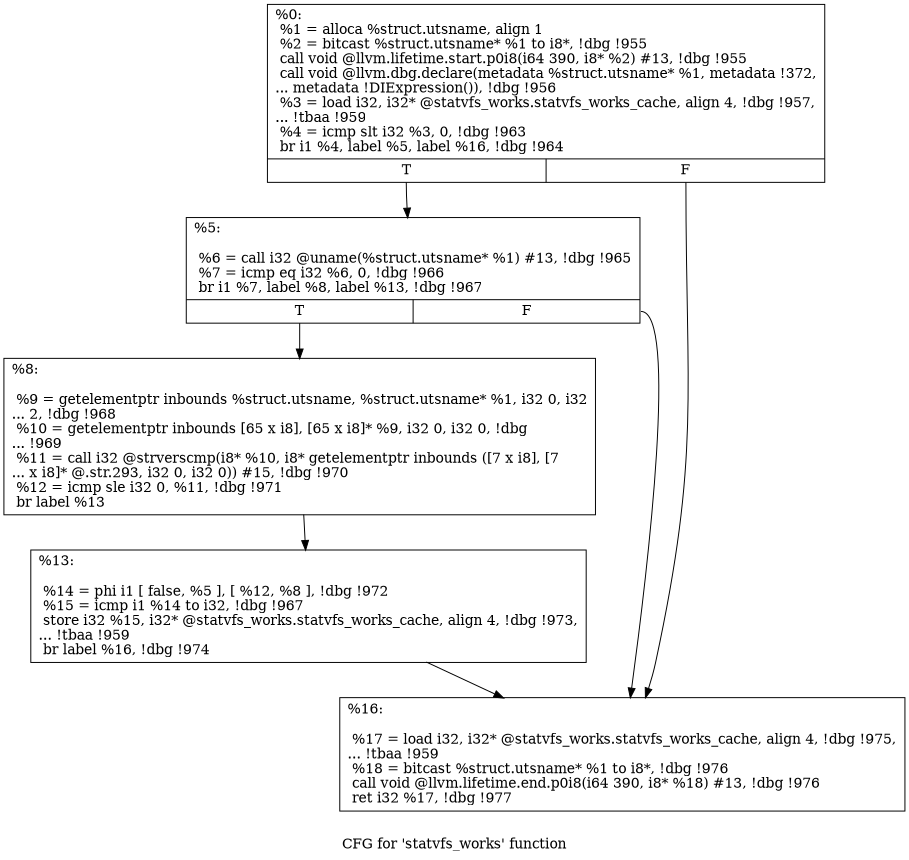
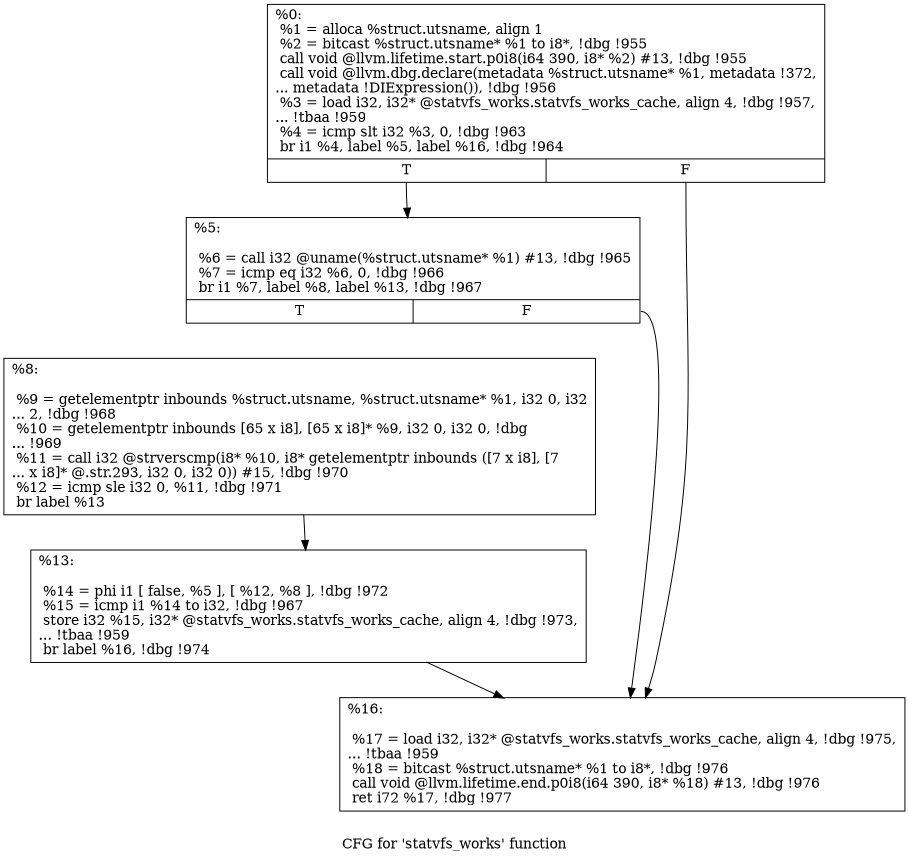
edge "%5:" -> "%8:": removed
node "%16:": text "ret i32 %17, !dbg !977" -> "ret i72 %17, !dbg !977"
